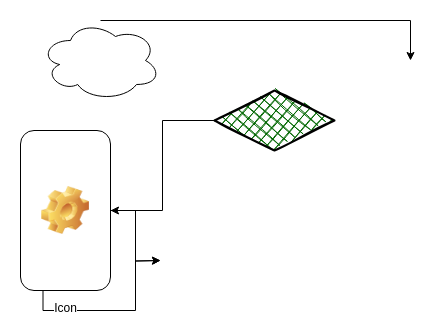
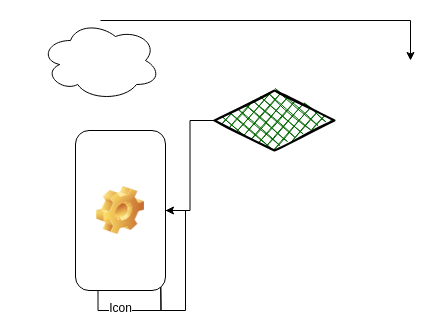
node "Icon": moved (66, 211) -> (121, 211)
